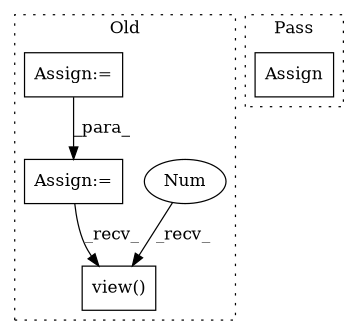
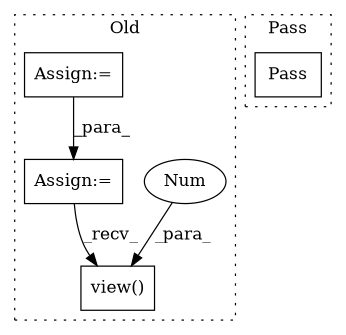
node "Assign": label "Assign" -> "Pass"
edge "Num" -> "view()": label "_recv_" -> "_para_"
